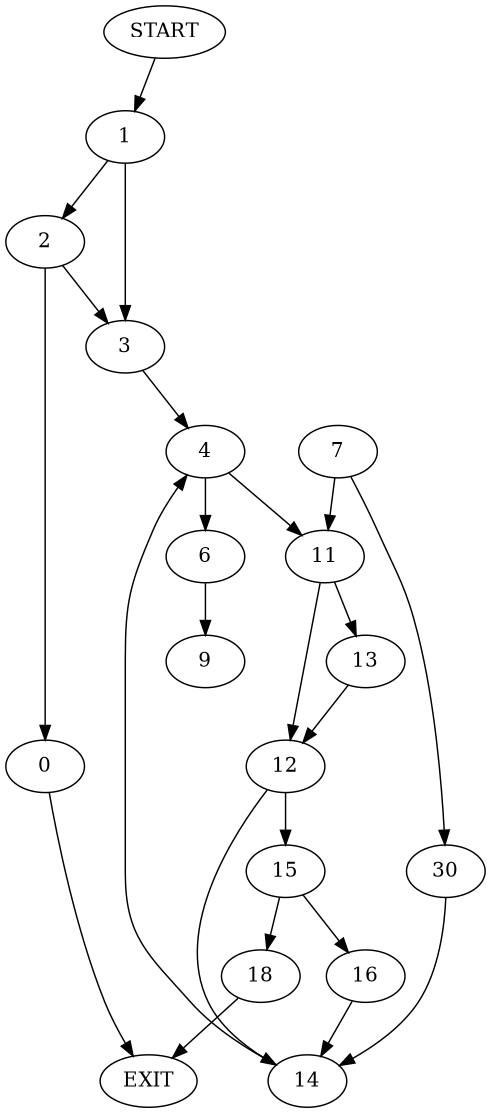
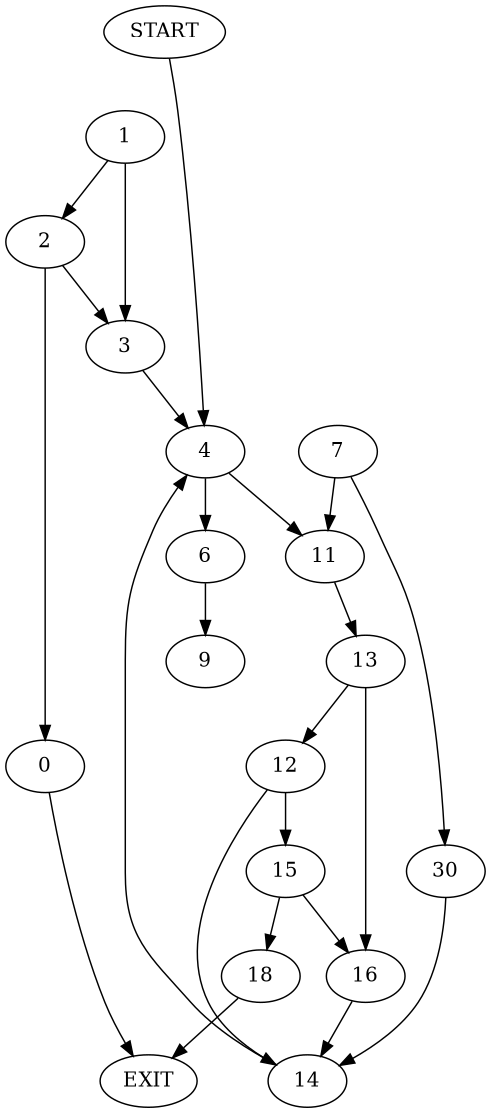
edge "START" -> "1": now "START" -> "4"
edge "11" -> "12": removed
edge "13" -> "16": added
